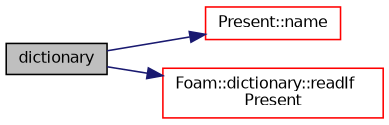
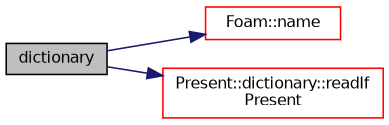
node "Present::name": label "Present::name" -> "Foam::name"
node "Foam::dictionary::readIf Present": label "Foam::dictionary::readIf Present" -> "Present::dictionary::readIf Present"
